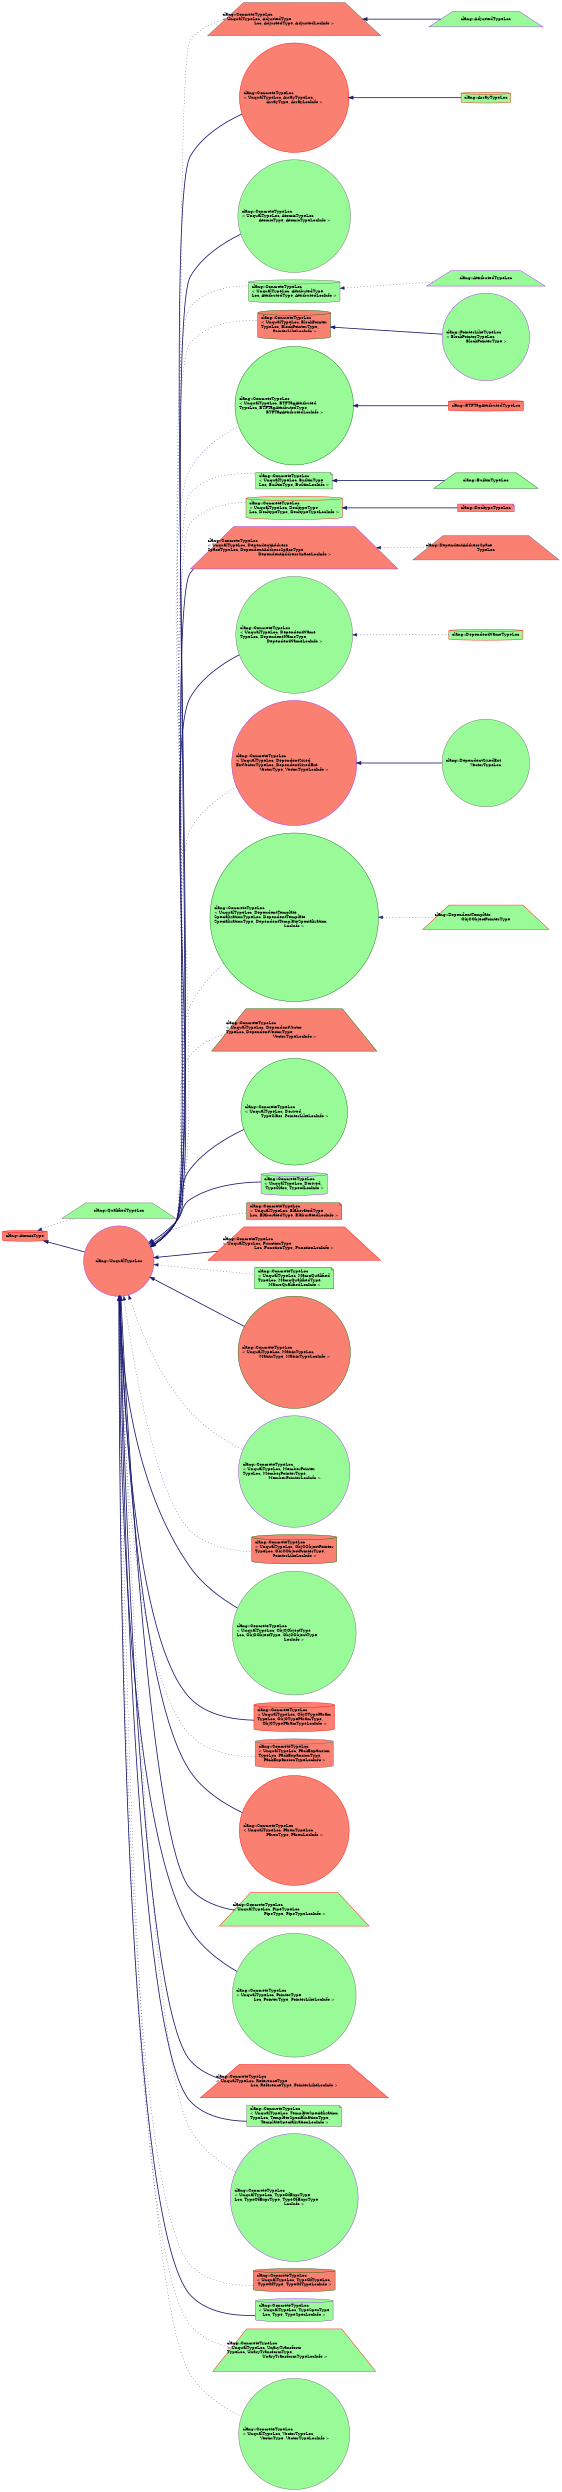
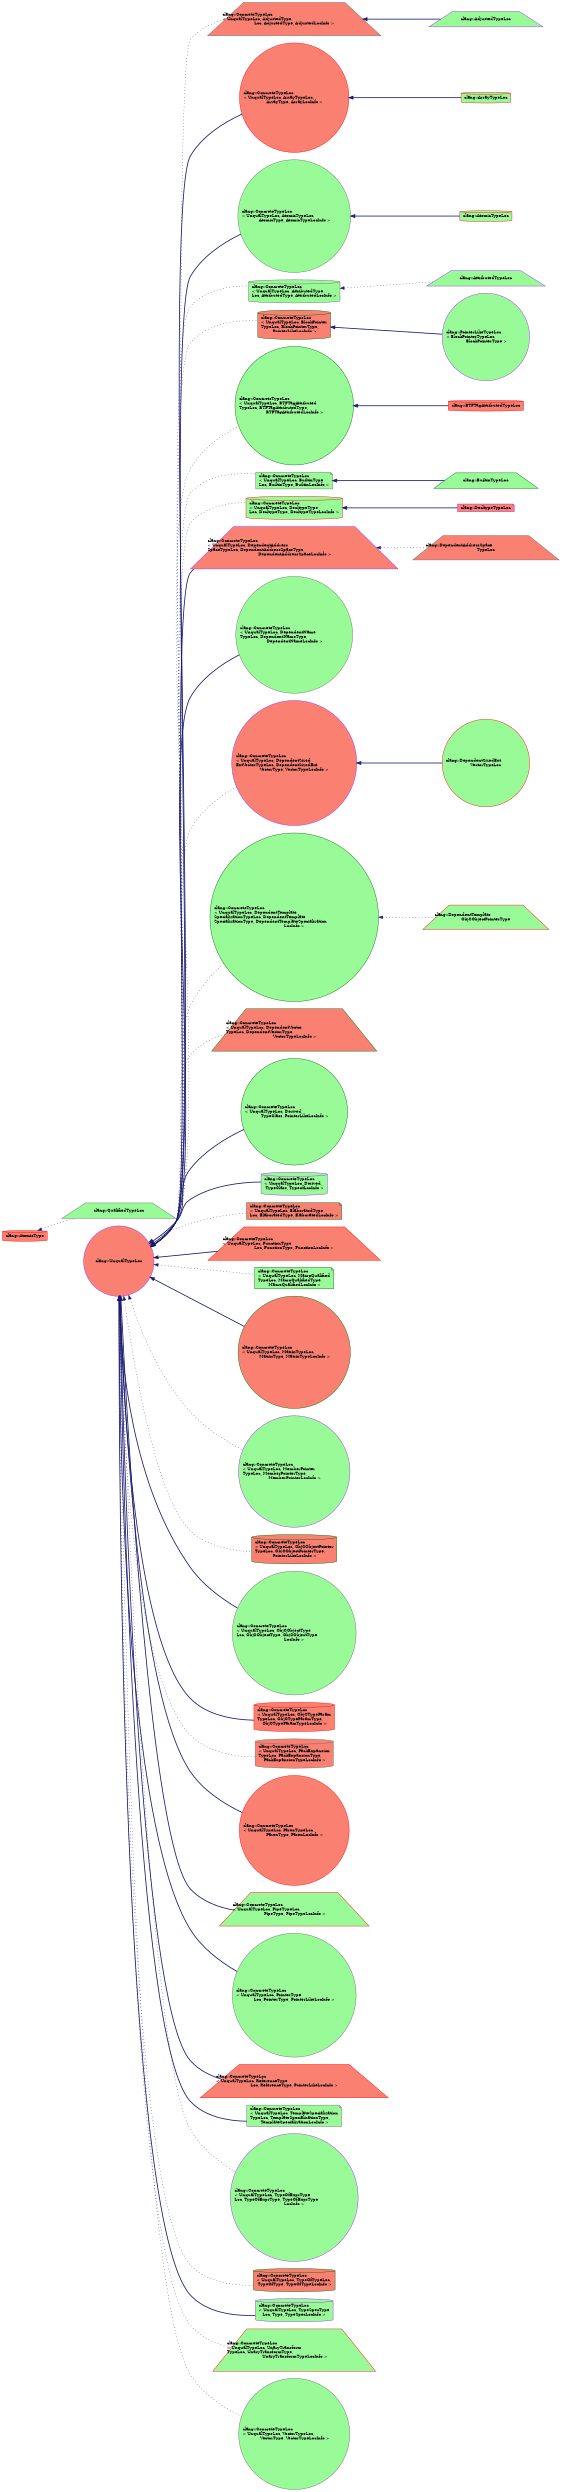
node "clang::AtomicTypeLoc": added
node "clang::DependentNameTypeLoc": removed
node "clang::DependentSizedExt VectorTypeLoc": color gray40 -> red
edge "clang::UnqualTypeLoc" -> "clang::AtomicType": removed
